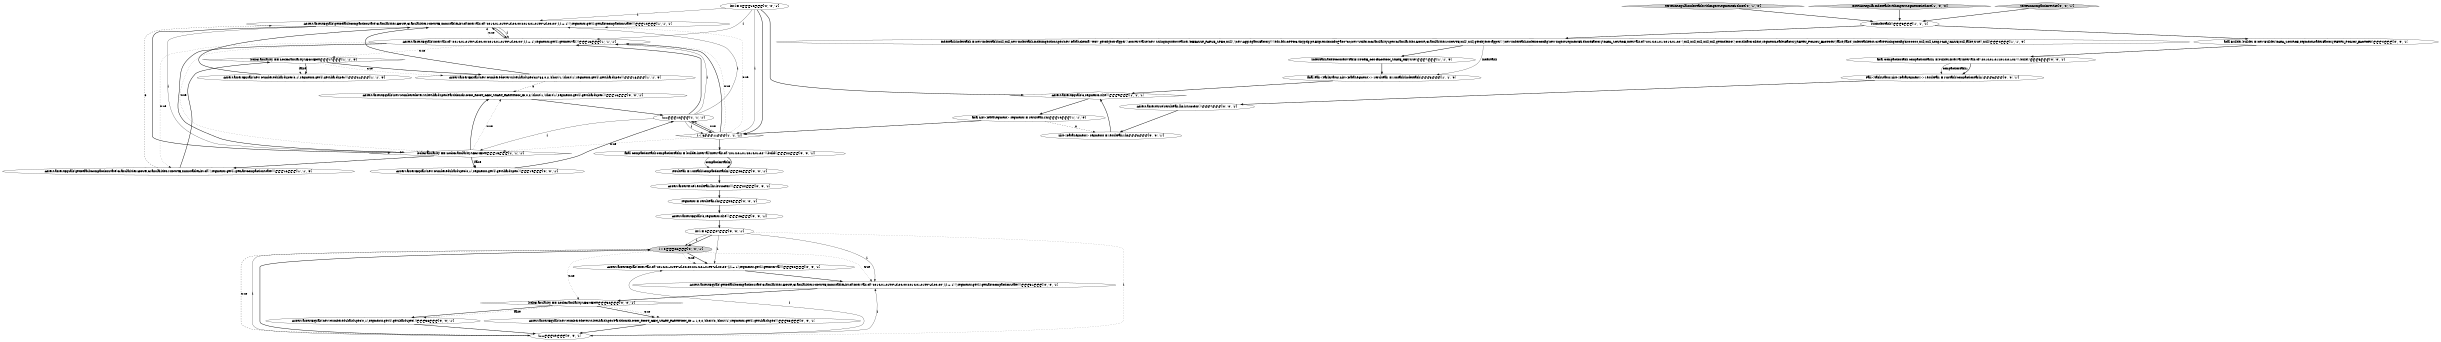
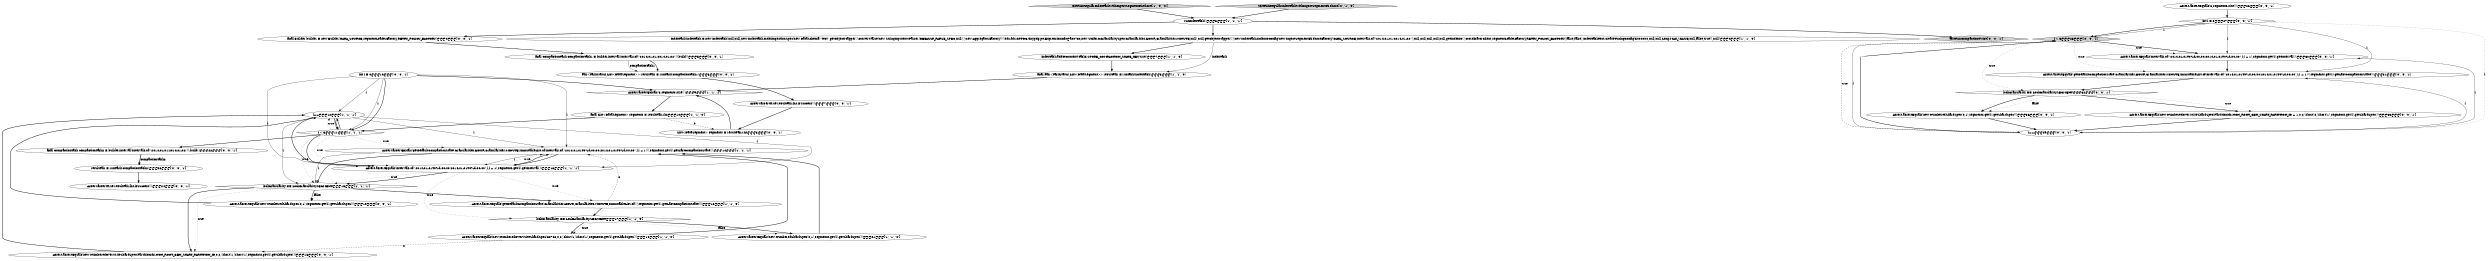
edge "testRunCompactionTwice['0', '0', '1']" -> "runIndexTask()@@@3@@@['1', '1', '1']": reversed
edge "int i = 0@@@10@@@['0', '0', '1']" -> "i++@@@12@@@['1', '1', '1']": added, label "i"
node "segments = resultPair.rhs@@@25@@@['0', '0', '1']": removed
node "int i = 0@@@27@@@['0', '0', '1']": shape ellipse -> diamond
node "i < 3@@@28@@@['0', '0', '1']": shape ellipse -> diamond
